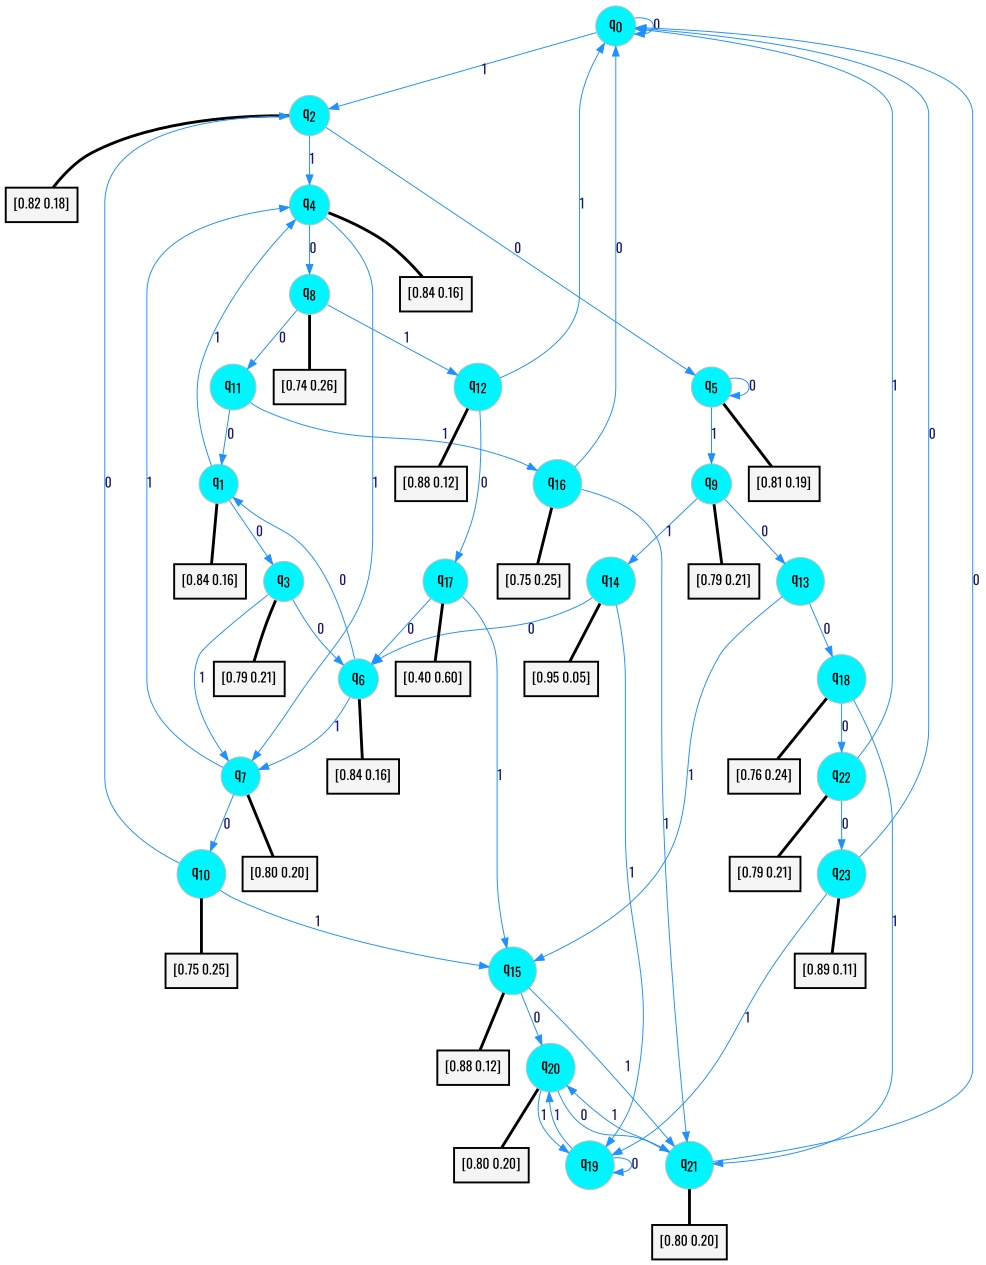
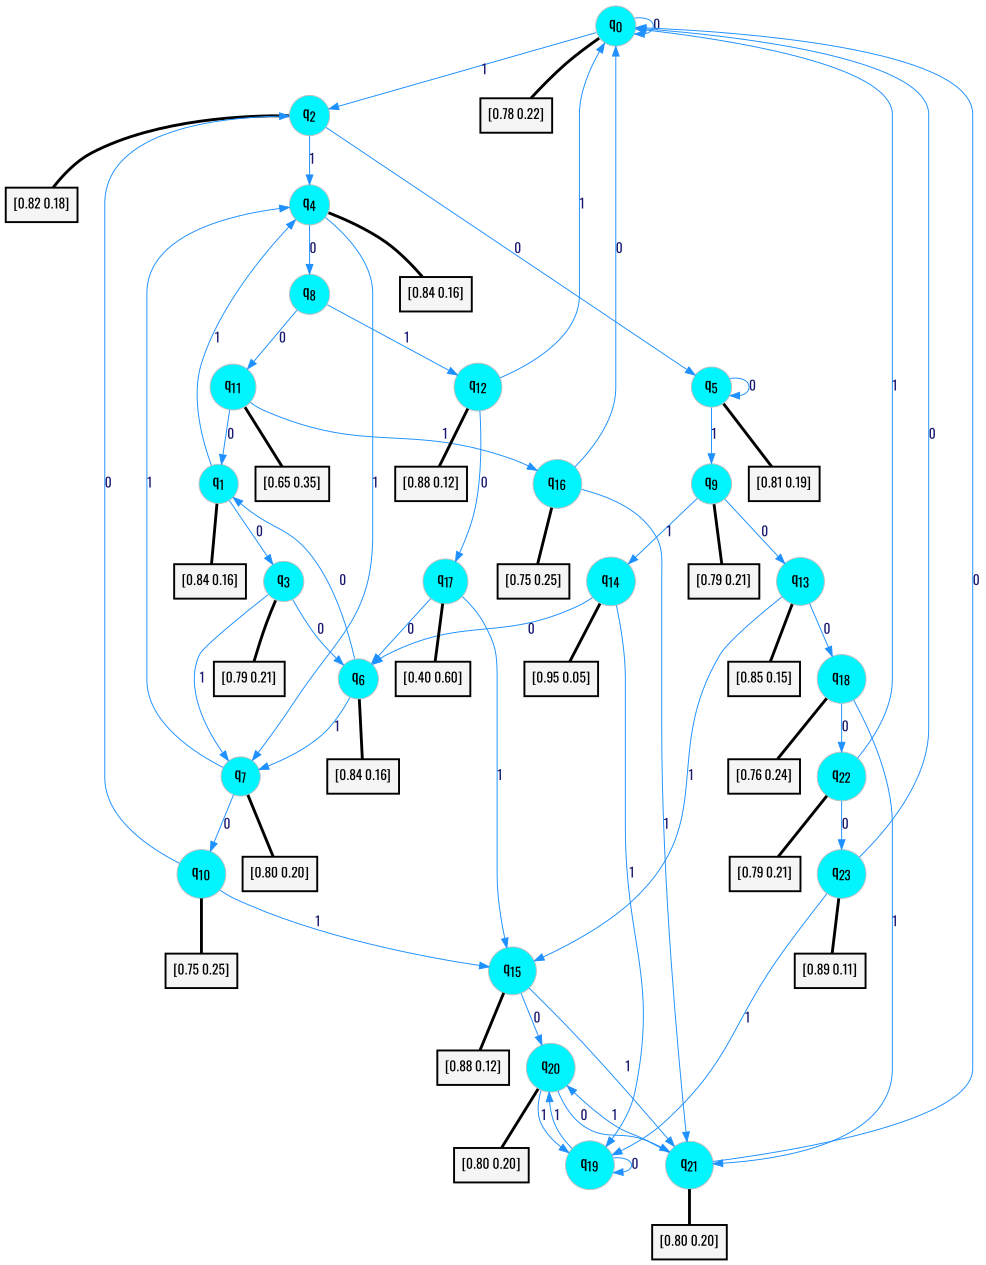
node "[0.78 0.22]": added
node "[0.74 0.26]": removed
node "[0.65 0.35]": added
node "[0.85 0.15]": added
